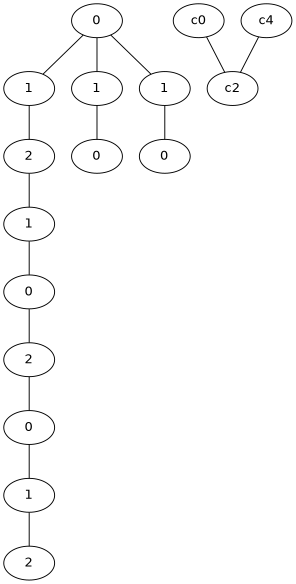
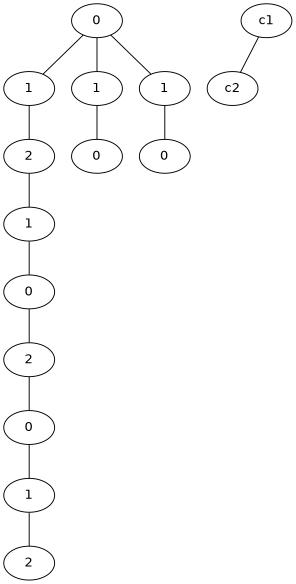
node "c0": removed
node "c4": label "c4" -> "c1"
